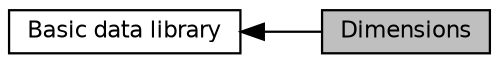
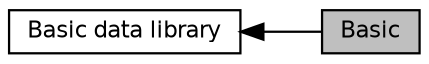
node "Dimensions": label "Dimensions" -> "Basic"
